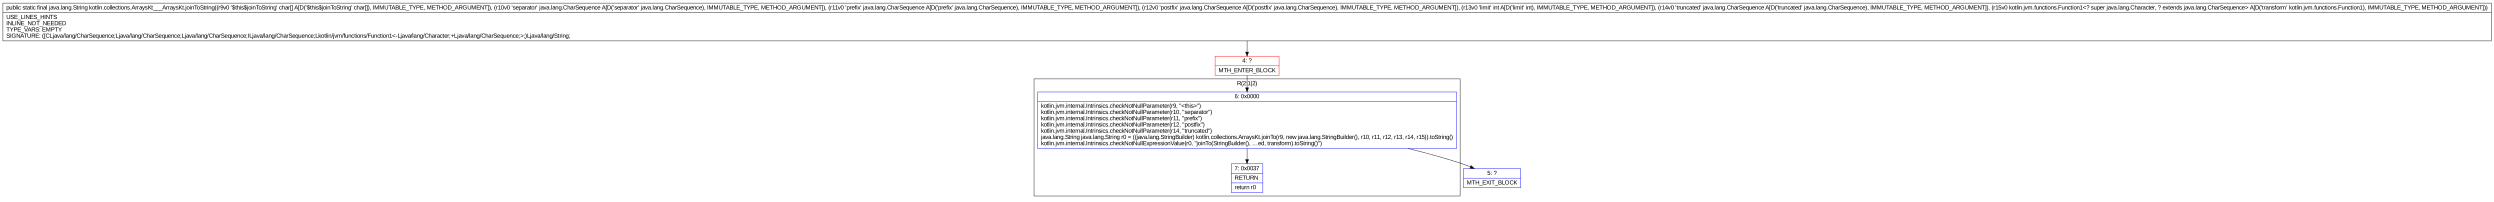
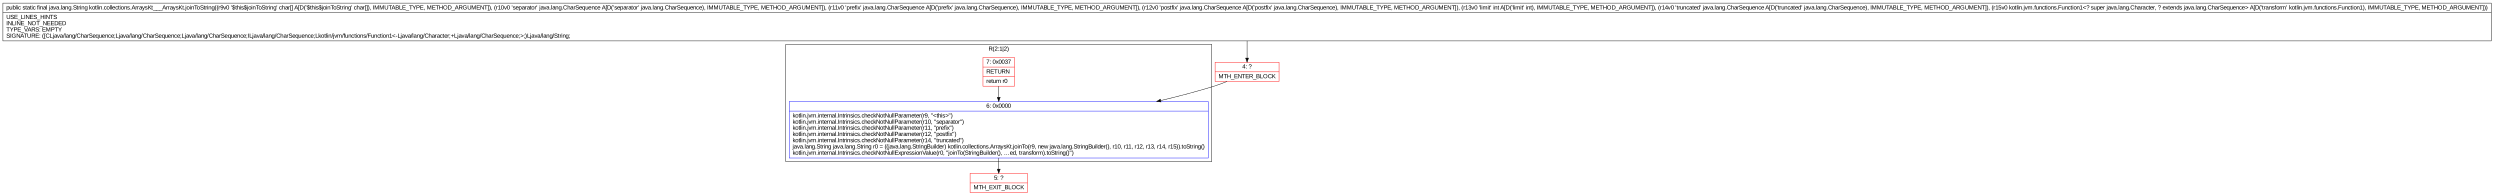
edge "6: 0x0000" -> "7: 0x0037": reversed
node "7: 0x0037": color blue -> red
node "5: ?": color blue -> red
